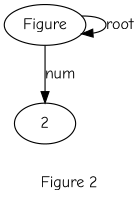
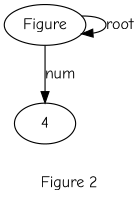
node "2": label "2" -> "4"
